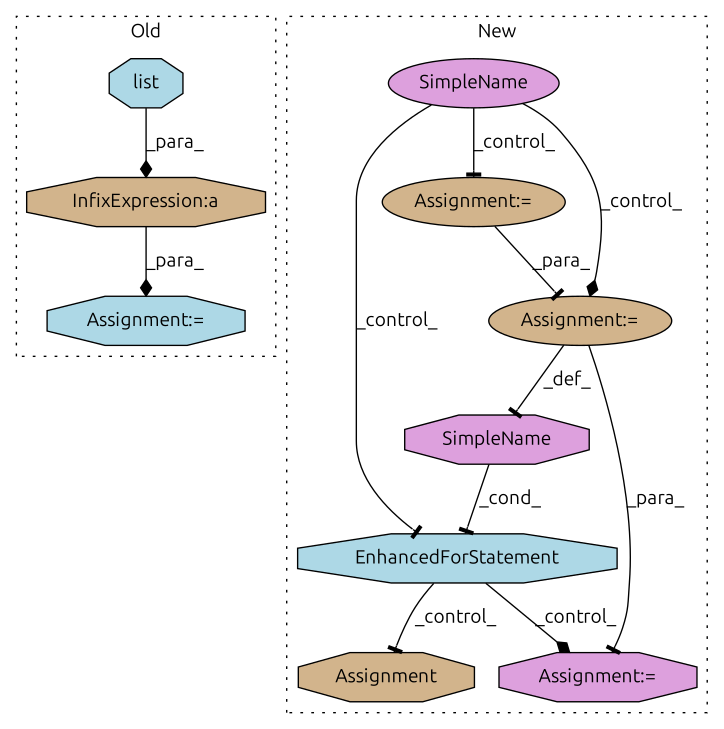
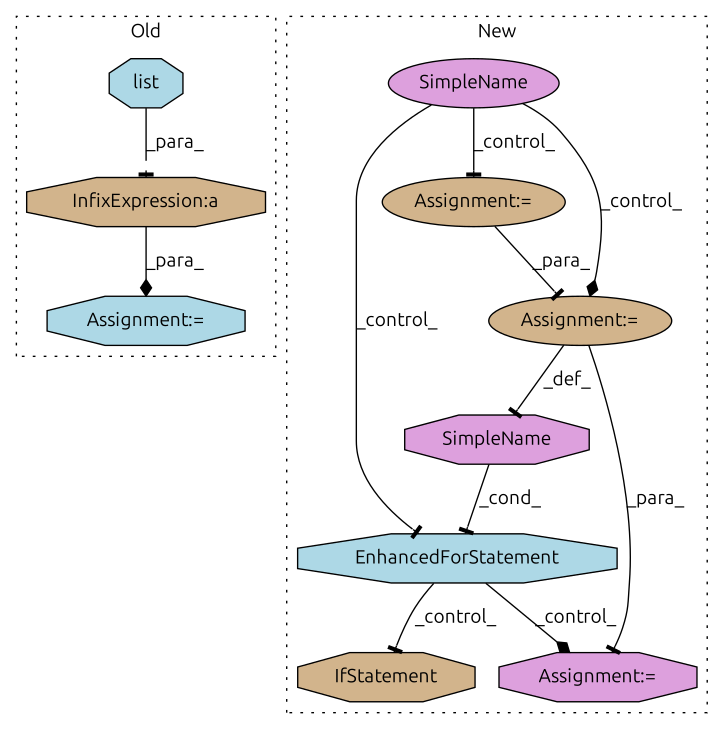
edge "list" -> "InfixExpression:a": arrowhead diamond -> tee
node "Assignment": label "Assignment" -> "IfStatement"
